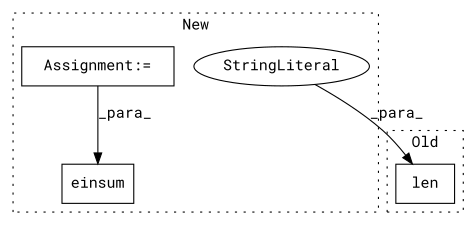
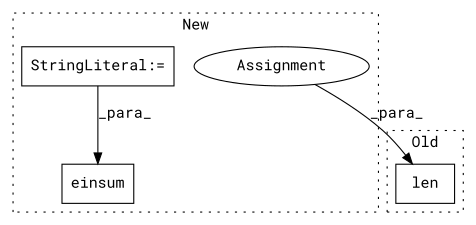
node "Assignment:=": label "Assignment:=" -> "StringLiteral:="
node "StringLiteral": label "StringLiteral" -> "Assignment"
